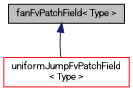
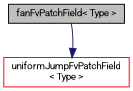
edge "uniformJumpFvPatchField < Type >" -> "fanFvPatchField< Type >": reversed
